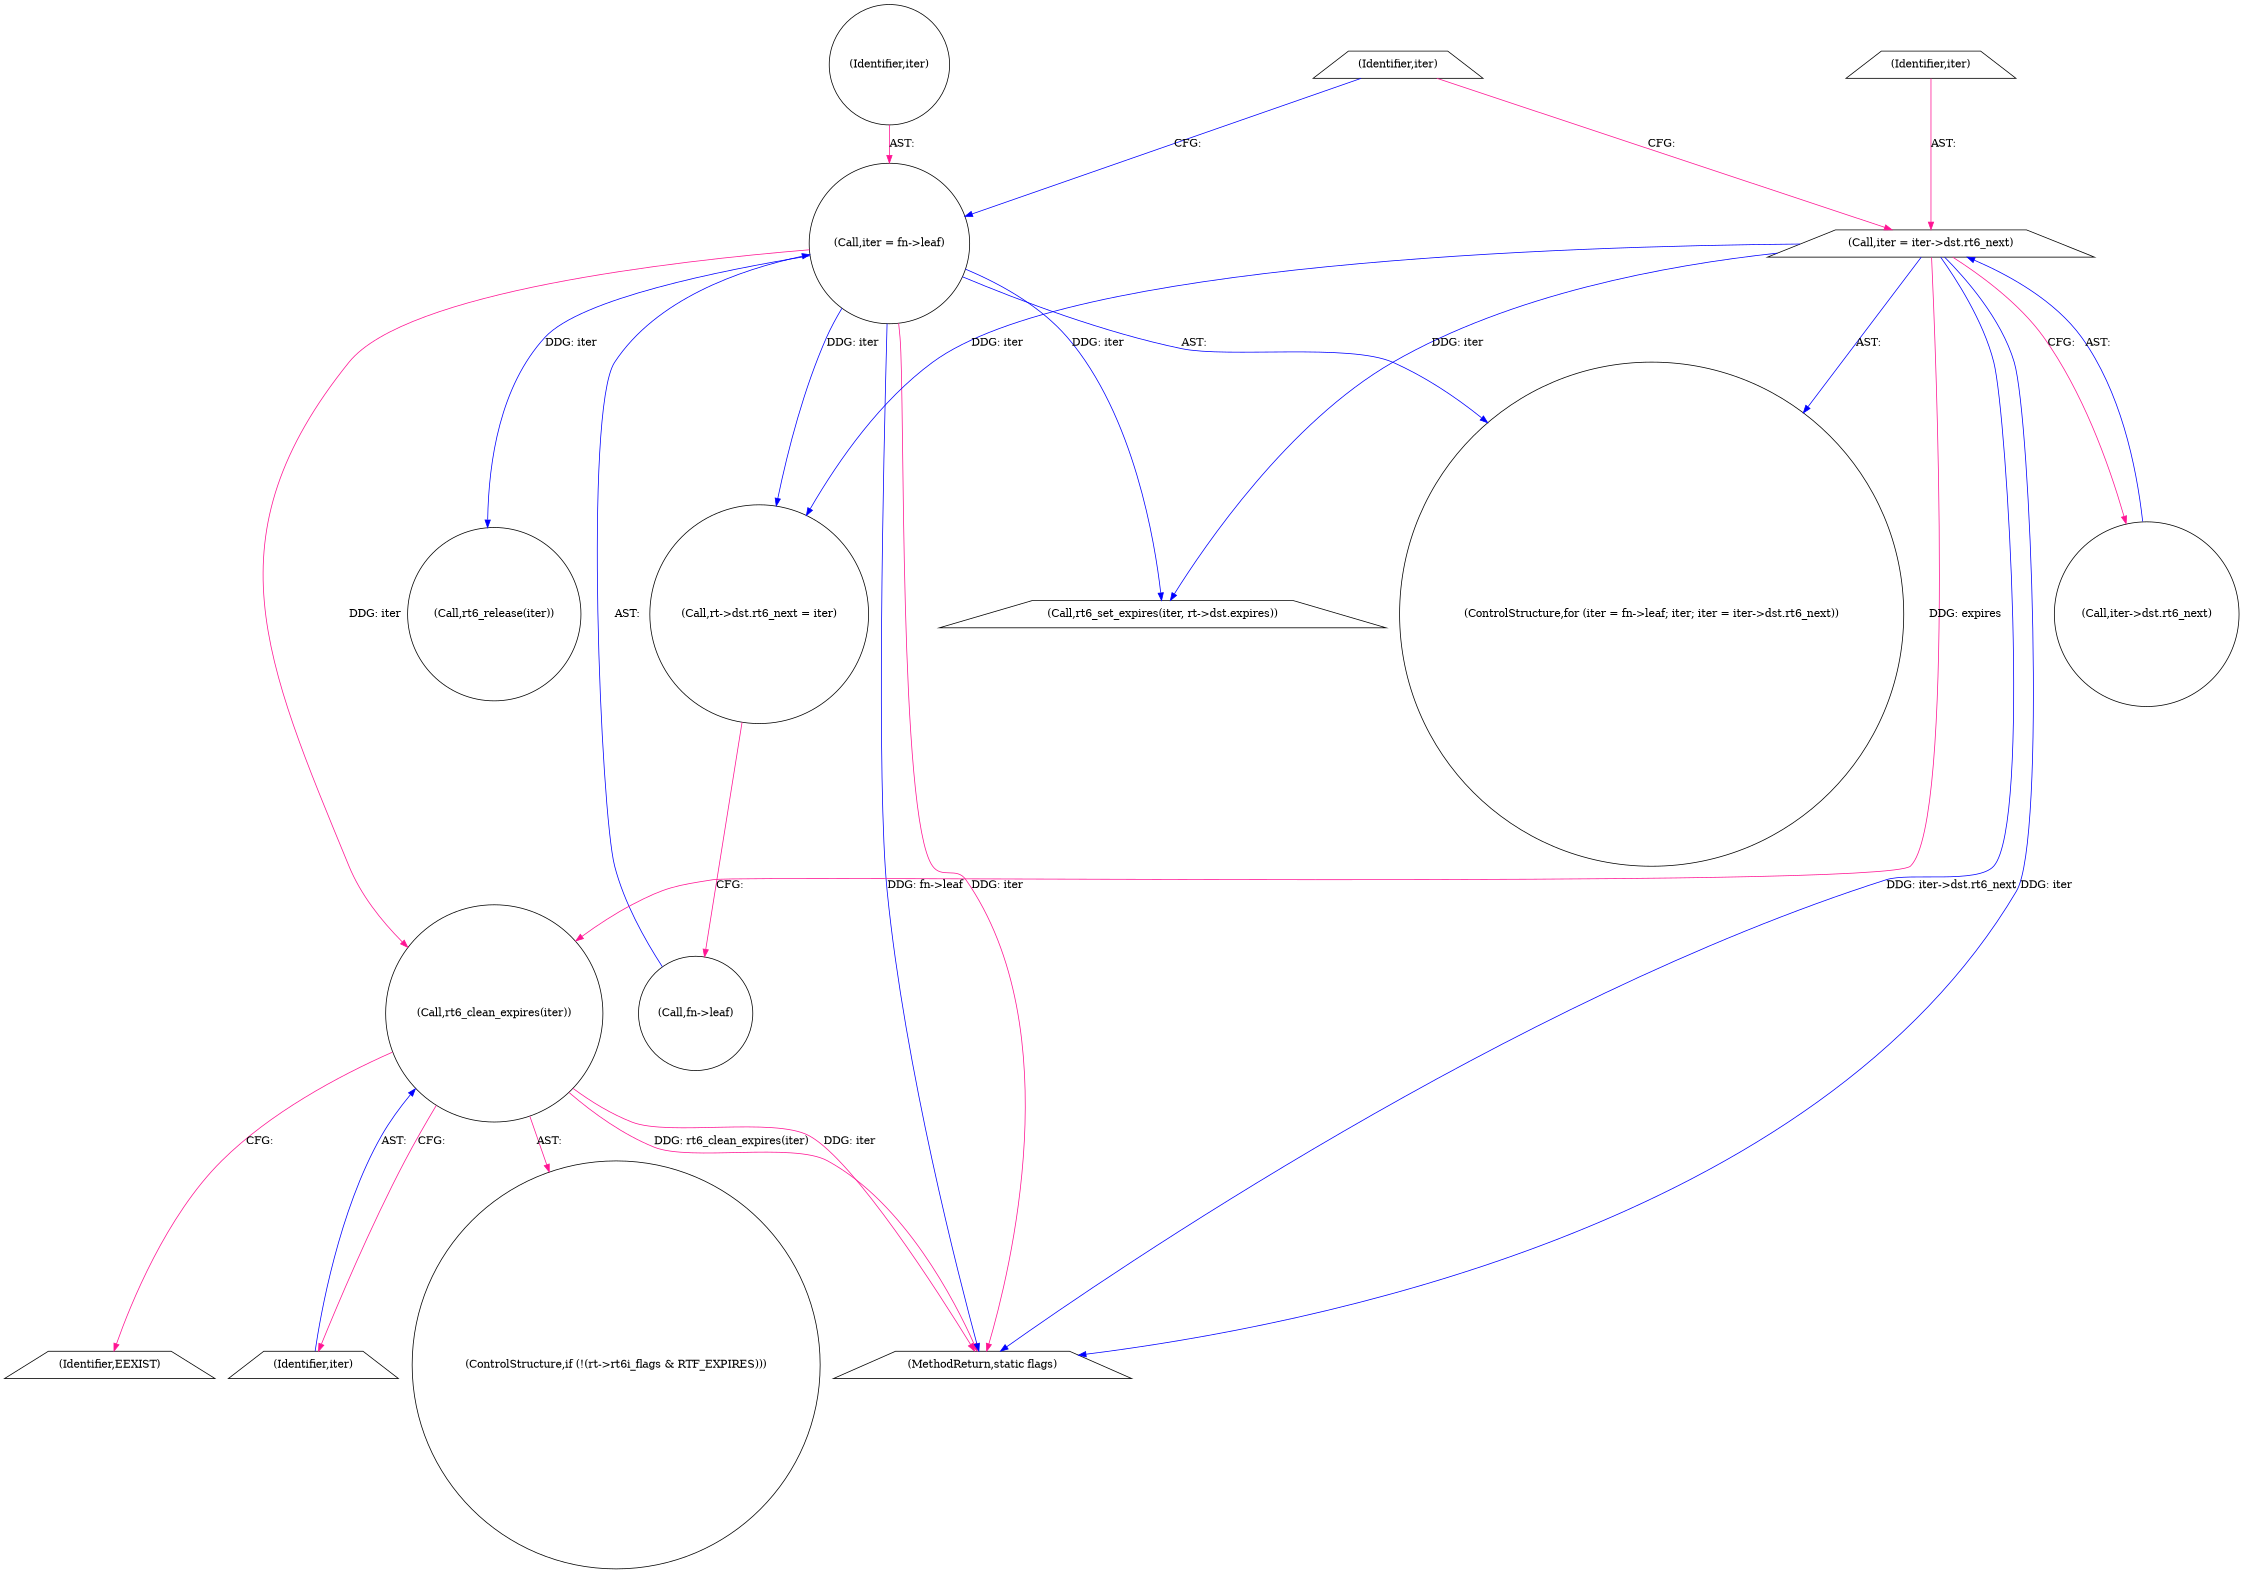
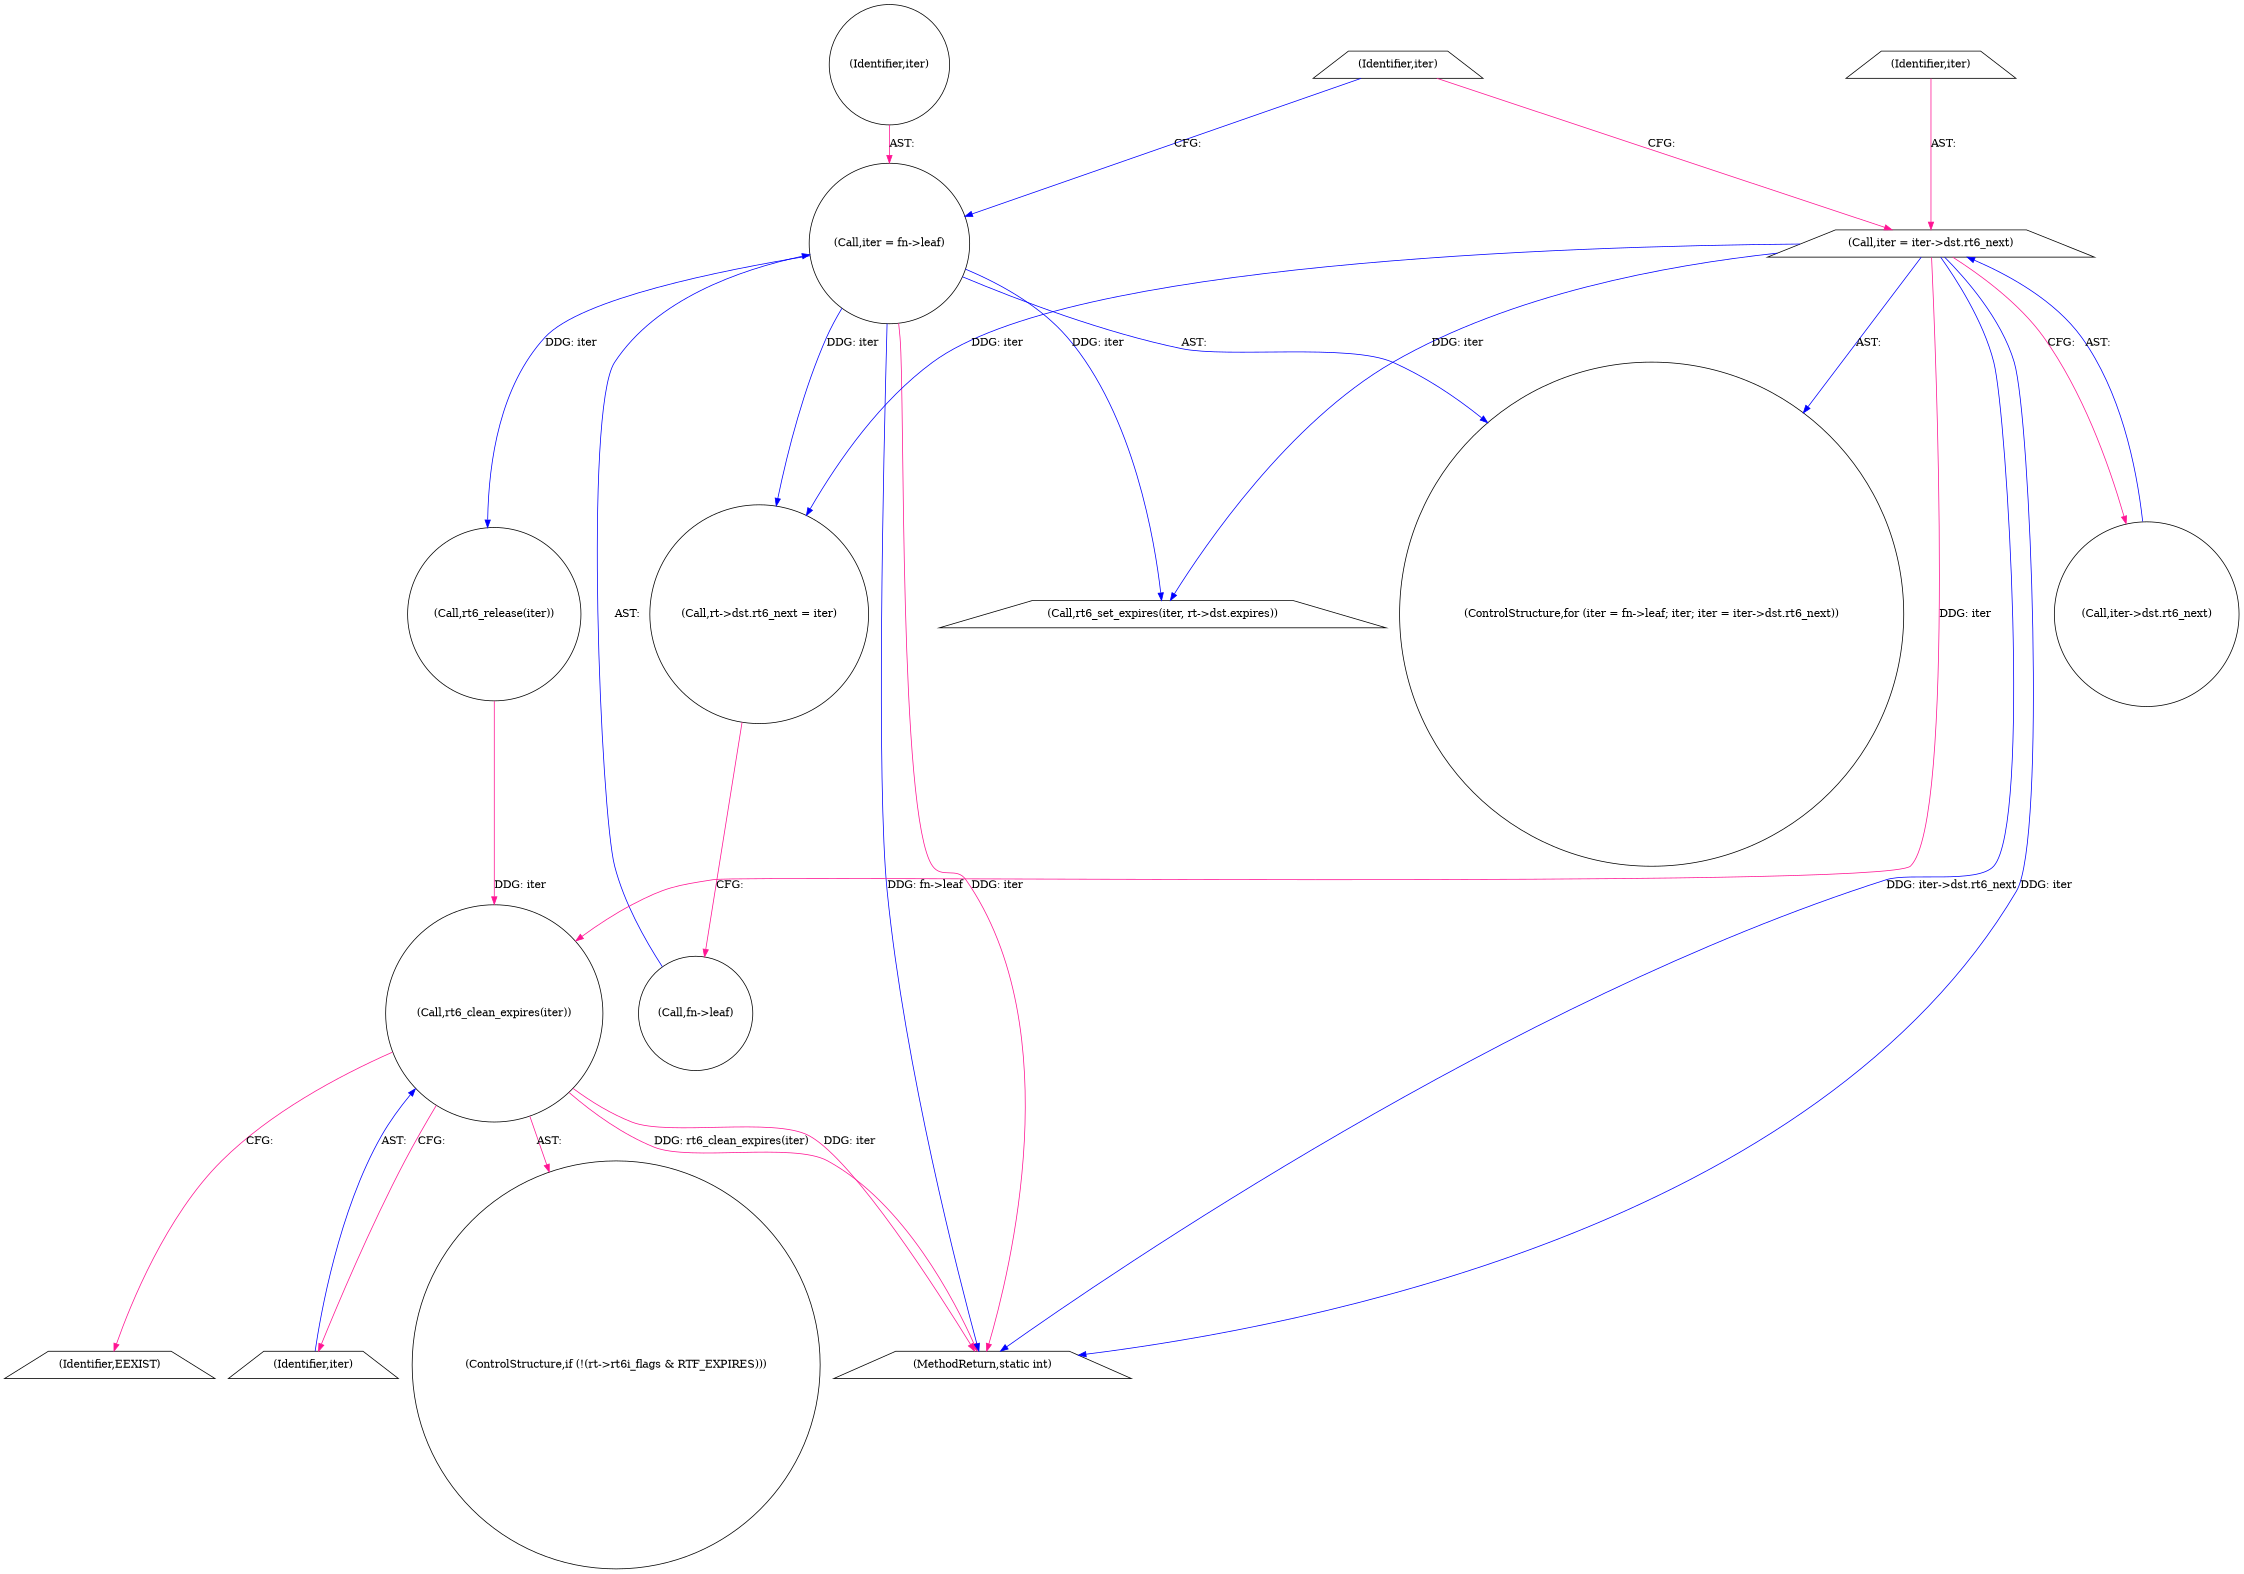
edge "(Call,iter = fn->leaf)" -> "(Call,rt6_clean_expires(iter))": now "(Call,rt6_release(iter))" -> "(Call,rt6_clean_expires(iter))"
edge "(Call,iter = iter->dst.rt6_next)" -> "(Call,rt6_clean_expires(iter))": label "DDG: expires" -> "DDG: iter"
node "(MethodReturn,static flags)": label "(MethodReturn,static flags)" -> "(MethodReturn,static int)"
